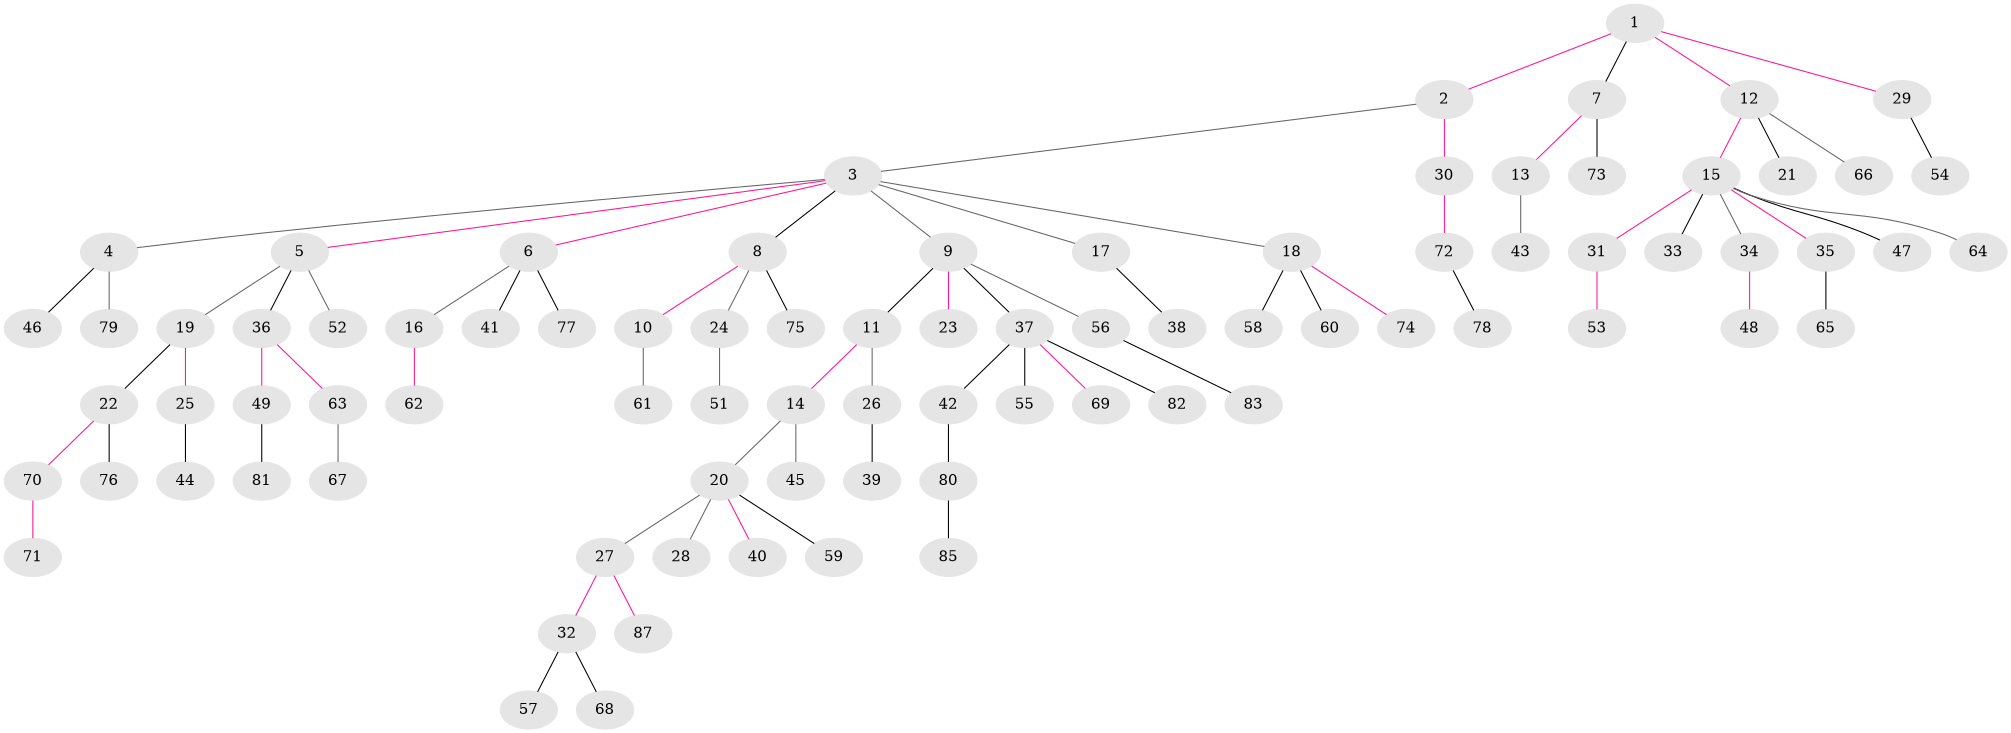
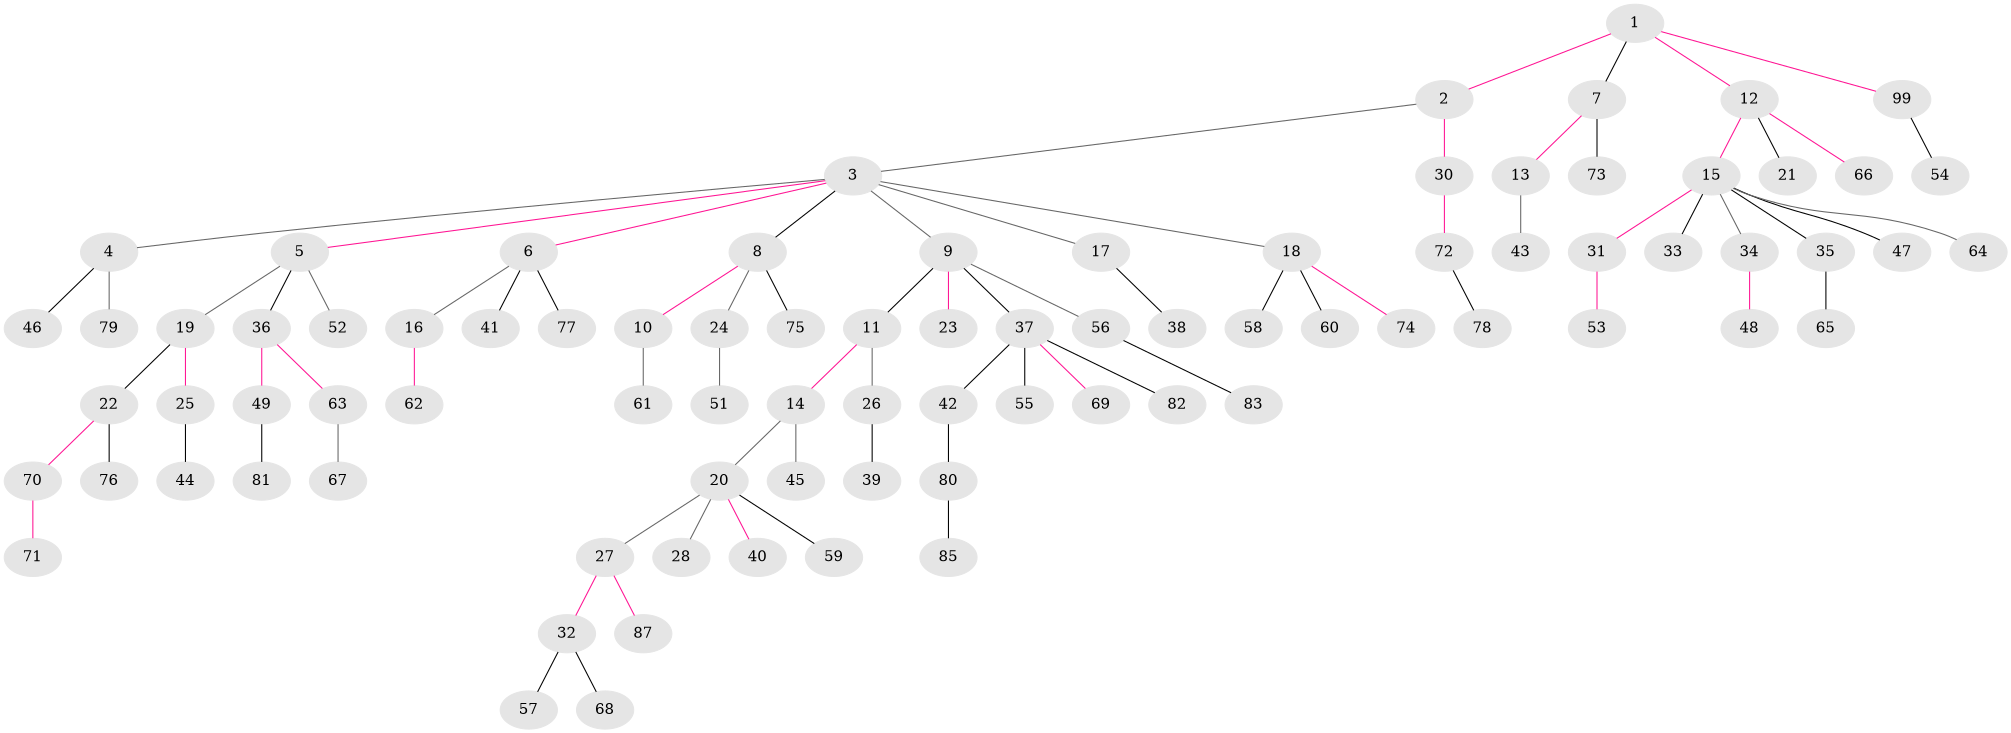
node "29": label "29" -> "99"
edge "12" -- "66": color gray40 -> deeppink
edge "15" -- "35": color deeppink -> black
